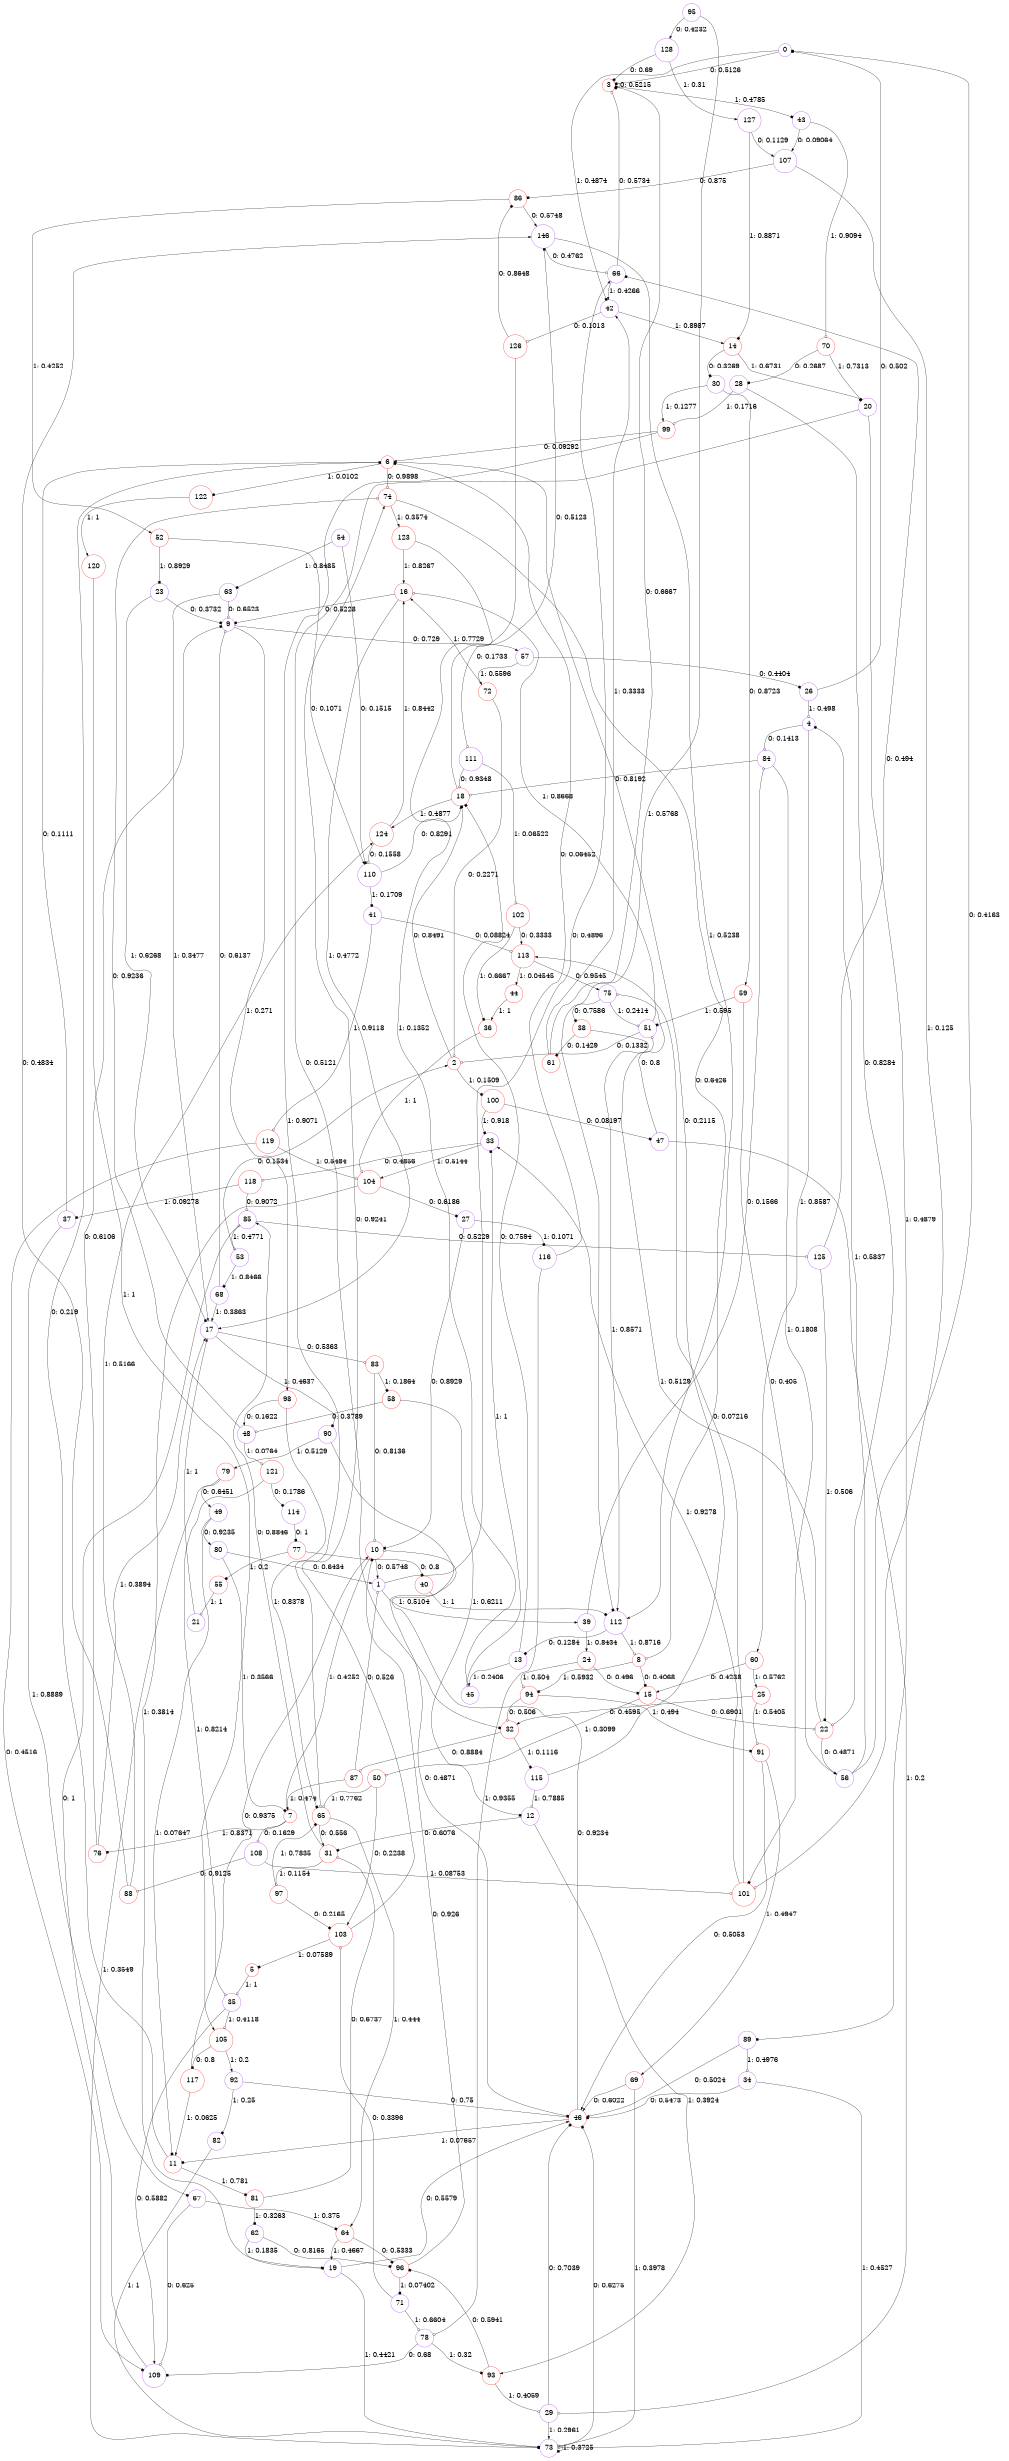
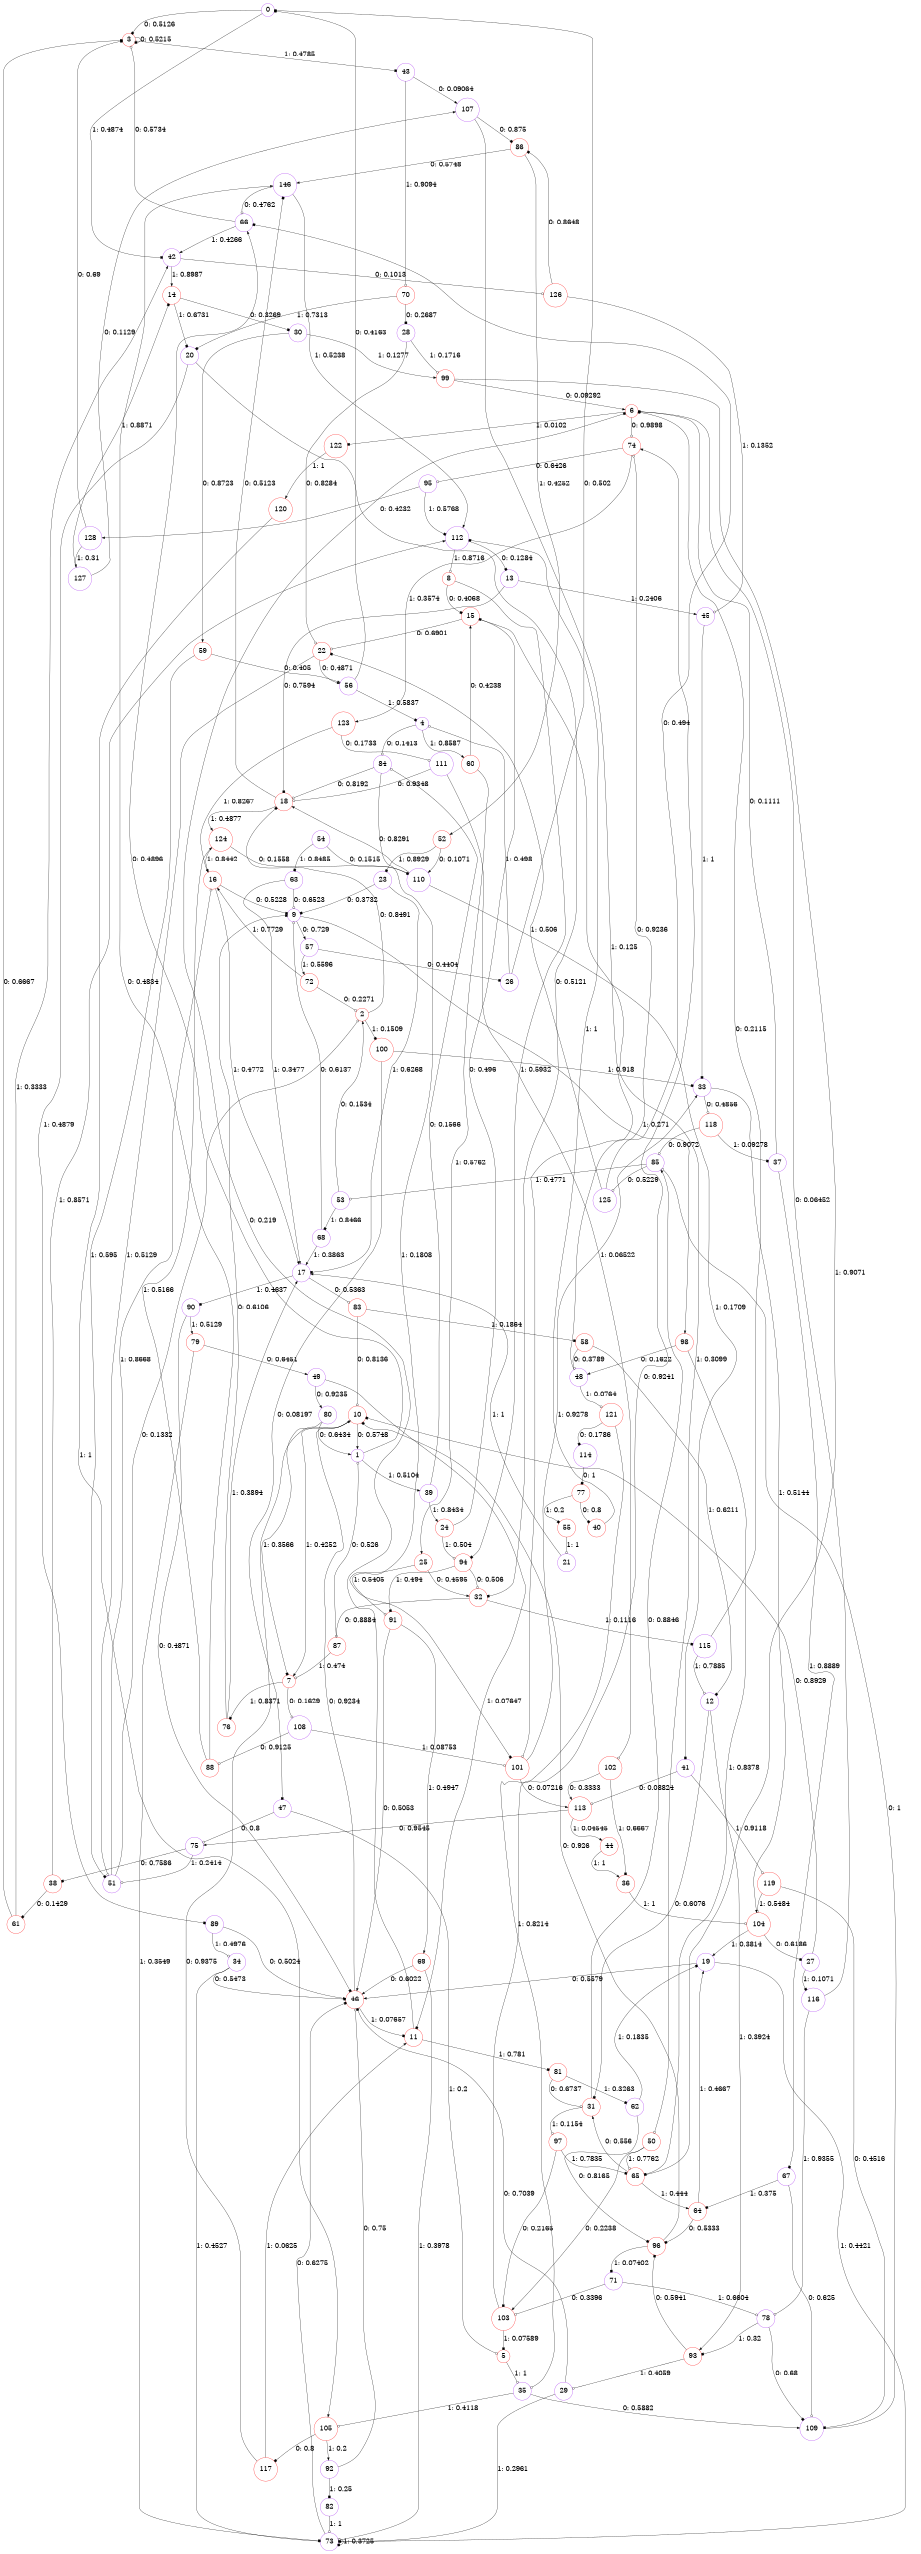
edge "74" -> "8": now "74" -> "95"
edge "47" -> "29": now "47" -> "5"
